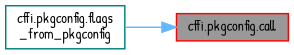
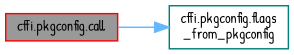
edge "cffi.pkgconfig.flags _from_pkgconfig" -> "cffi.pkgconfig.call": reversed
